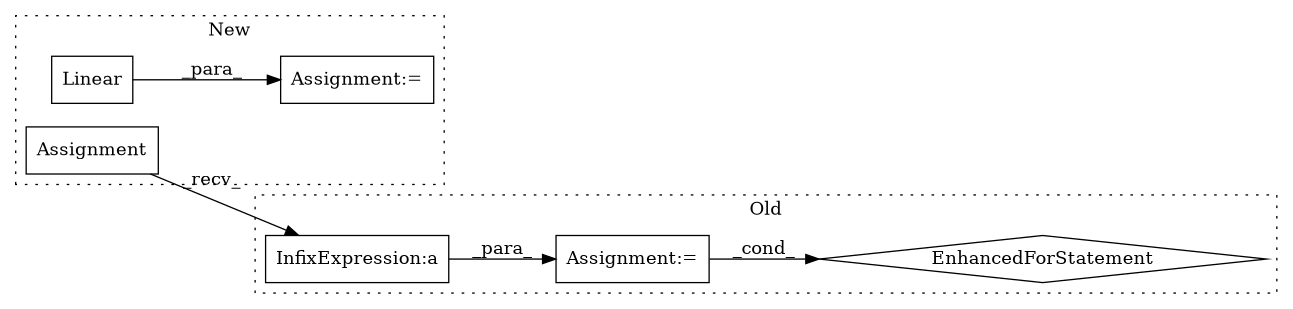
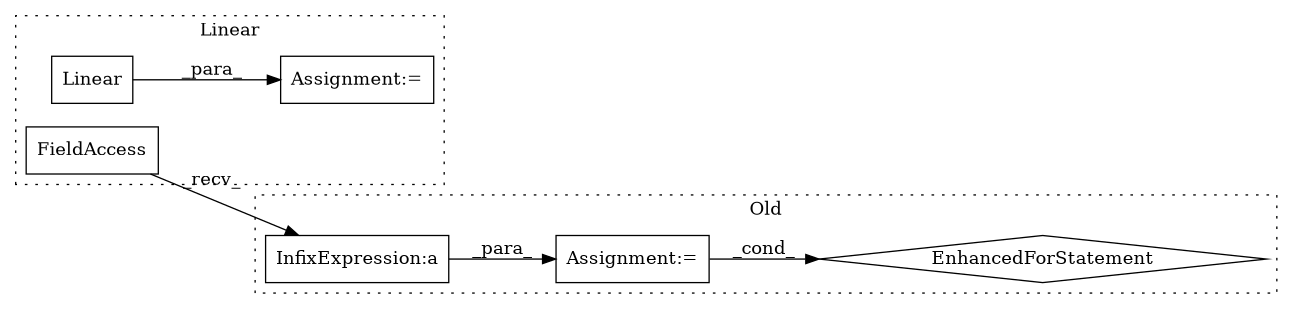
cluster "New": label "New" -> "Linear"
node "Assignment": label "Assignment" -> "FieldAccess"
